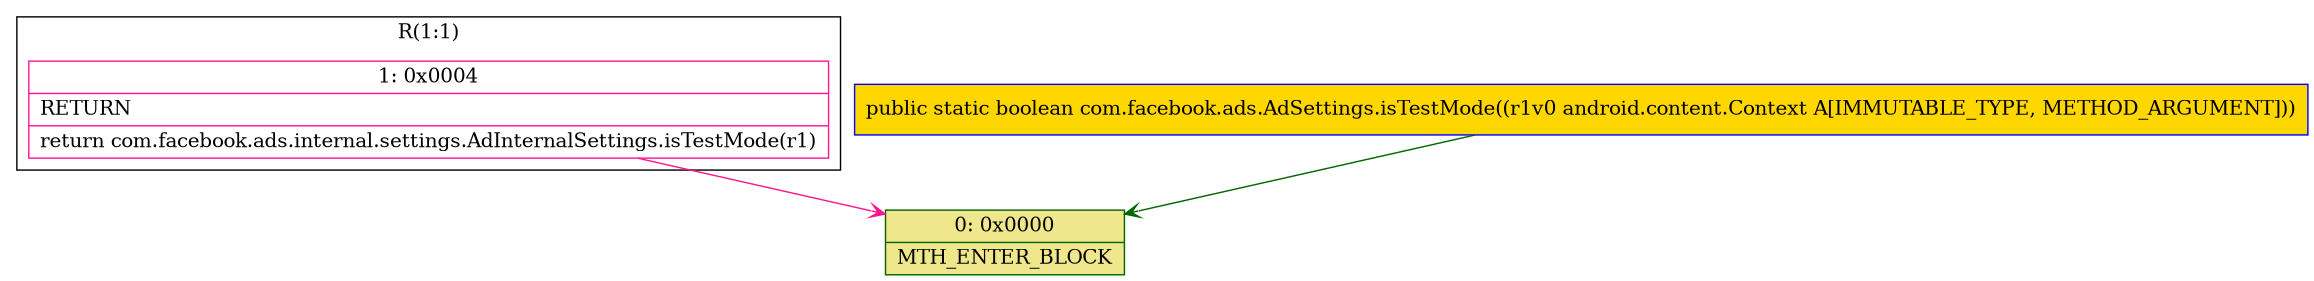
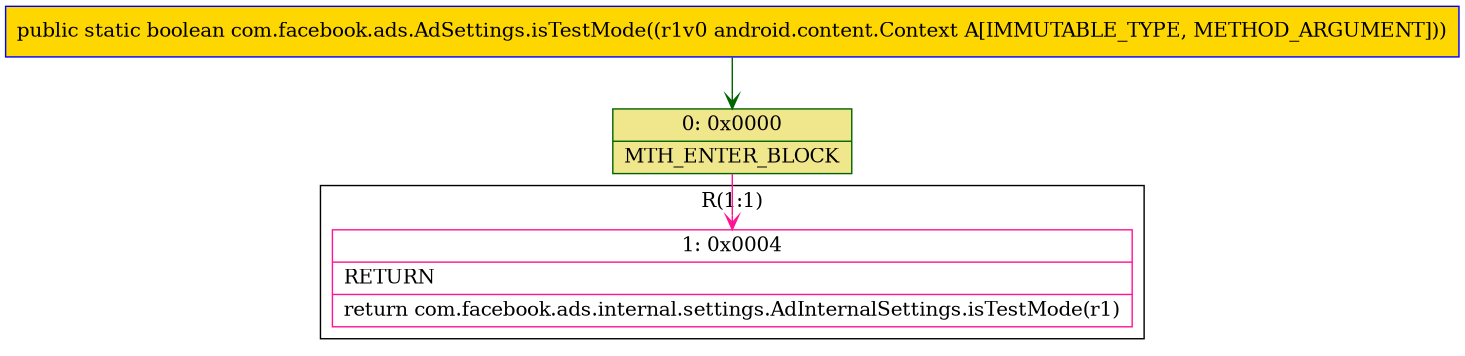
edge "1: 0x0004" -> "0: 0x0000": reversed
